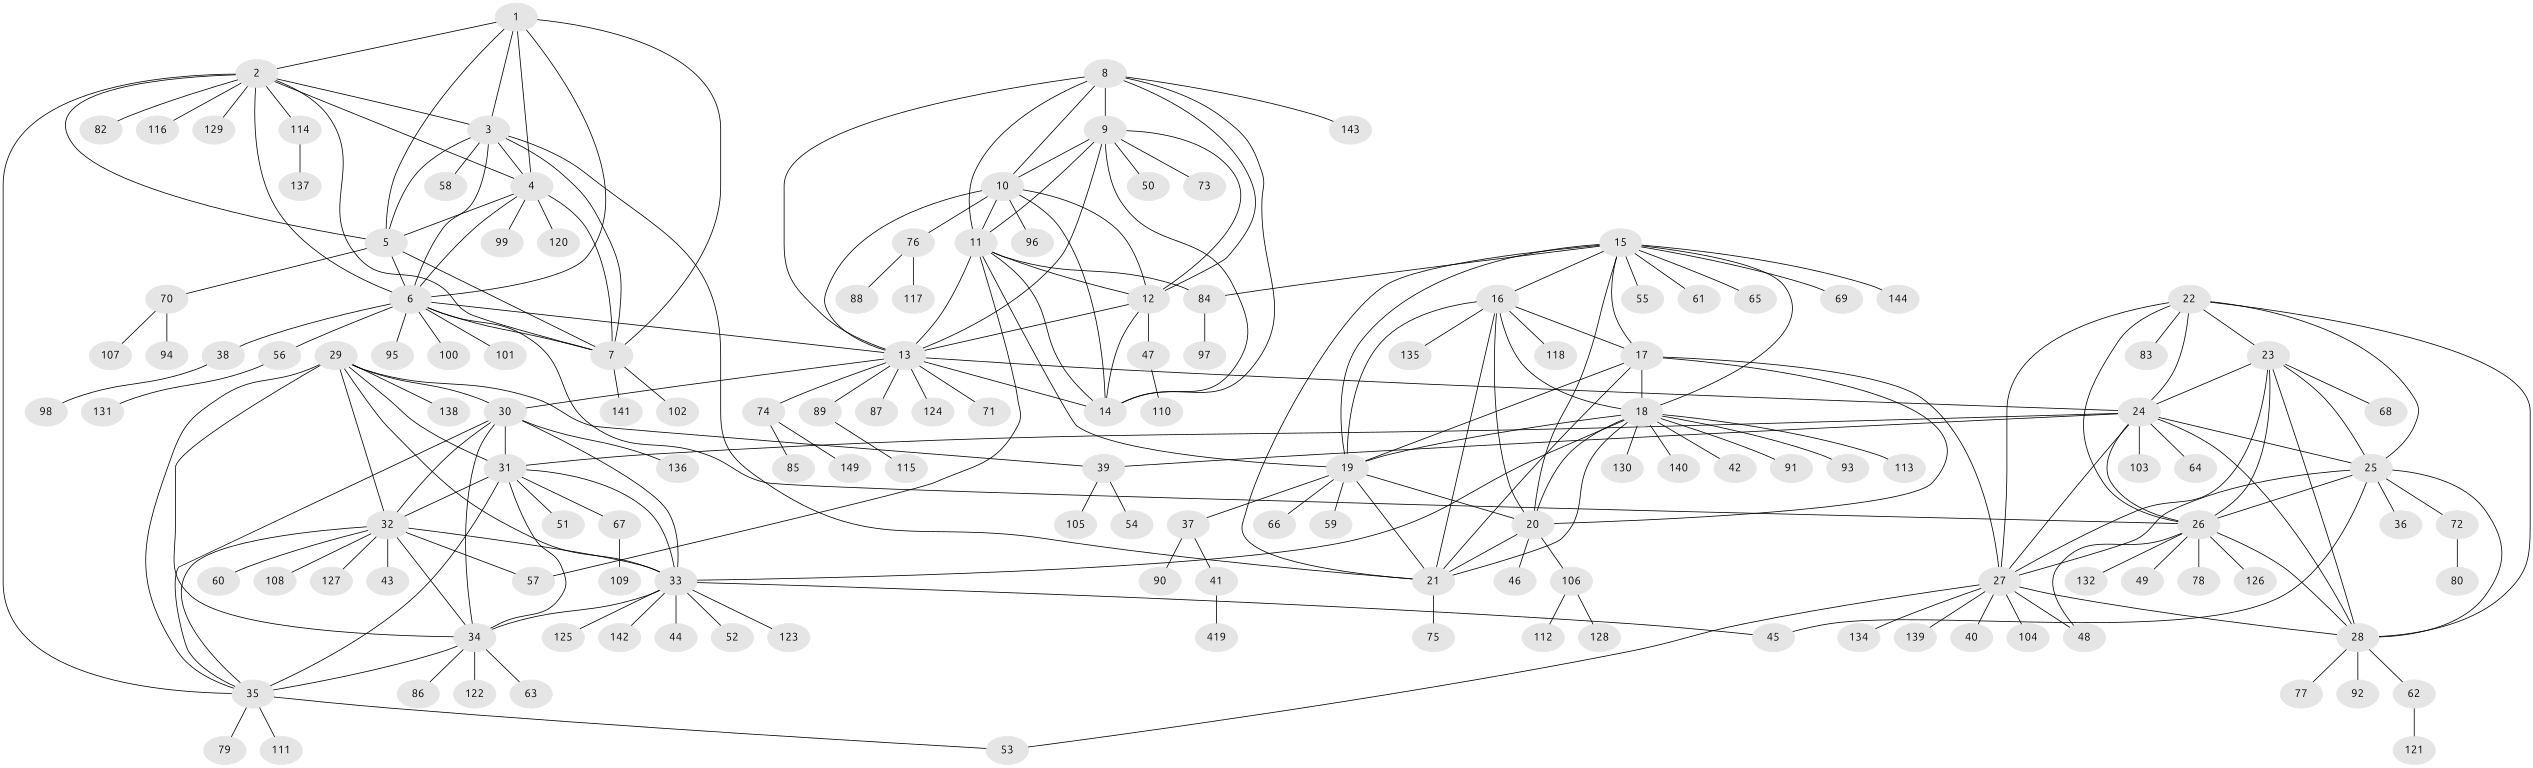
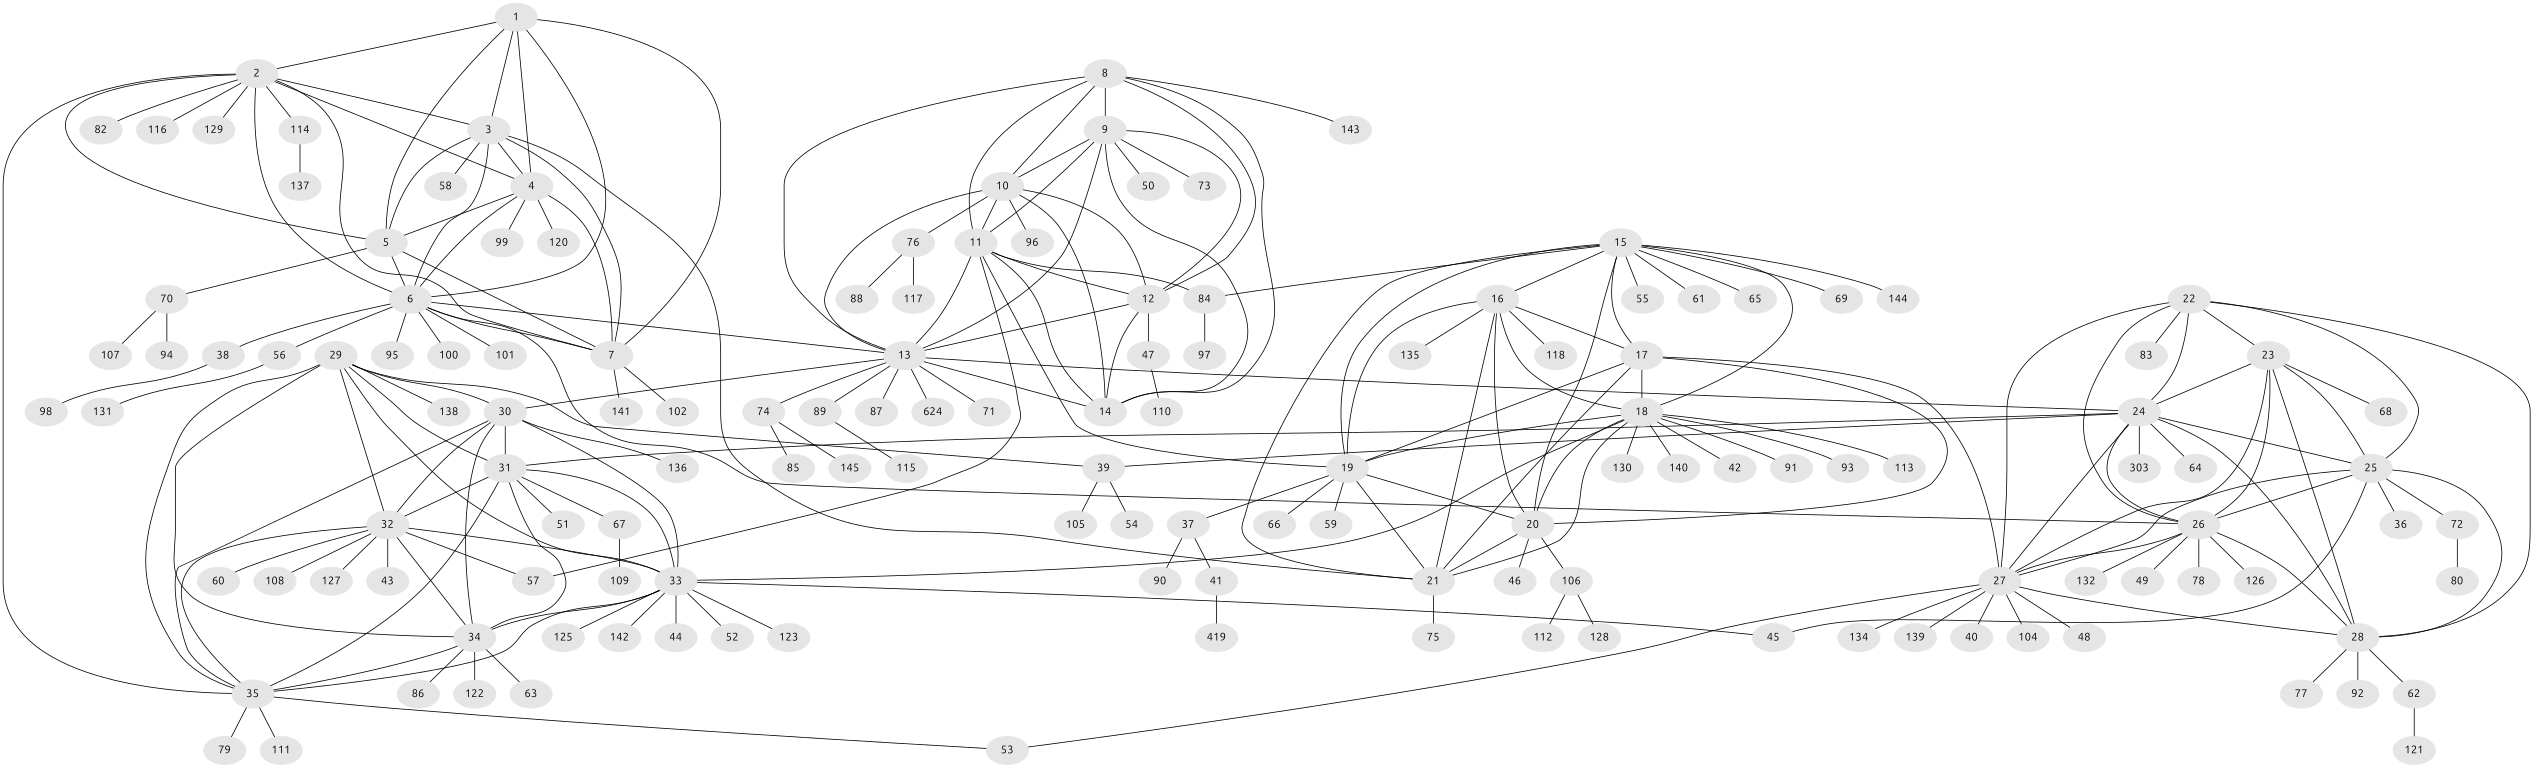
node "124": label "124" -> "624"
node "149": label "149" -> "145"
node "103": label "103" -> "303"
edge "26" -- "48": now "26" -- "27"
edge "33" -- "35": added
